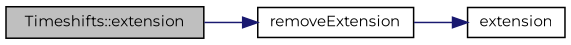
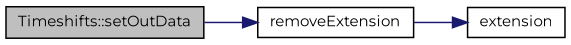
node "Timeshifts::extension": label "Timeshifts::extension" -> "Timeshifts::setOutData"
